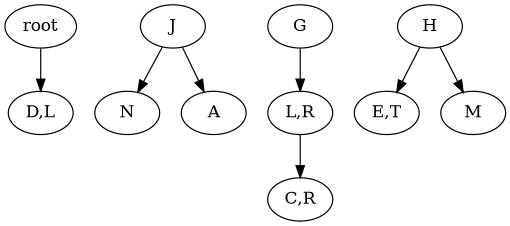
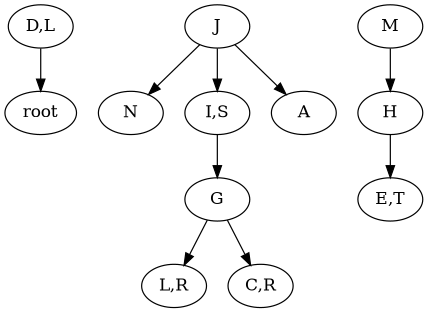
edge "root" -> "D,L": reversed
edge "H" -> "M": reversed
node "I,S": added
edge "L,R" -> "C,R": now "G" -> "C,R"
